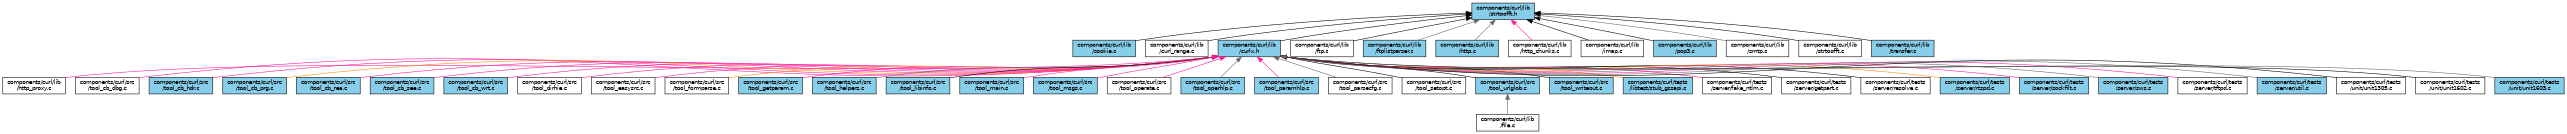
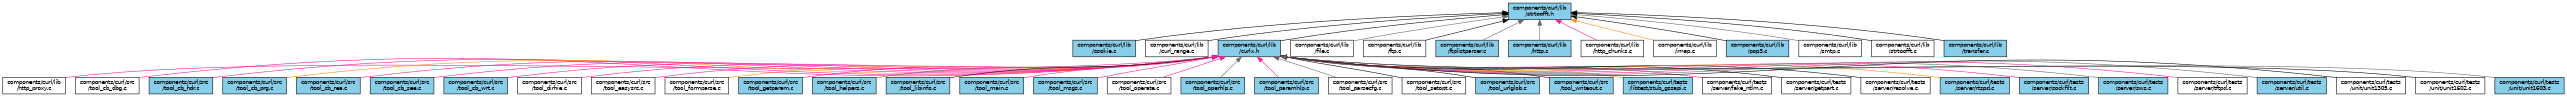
edge "components/curl/lib /imap.c" -> "components/curl/lib /strtoofft.h": color black -> darkorange
edge "components/curl/lib /file.c" -> "components/curl/src /tool_urlglob.c": now "components/curl/lib /file.c" -> "components/curl/lib /strtoofft.h"
